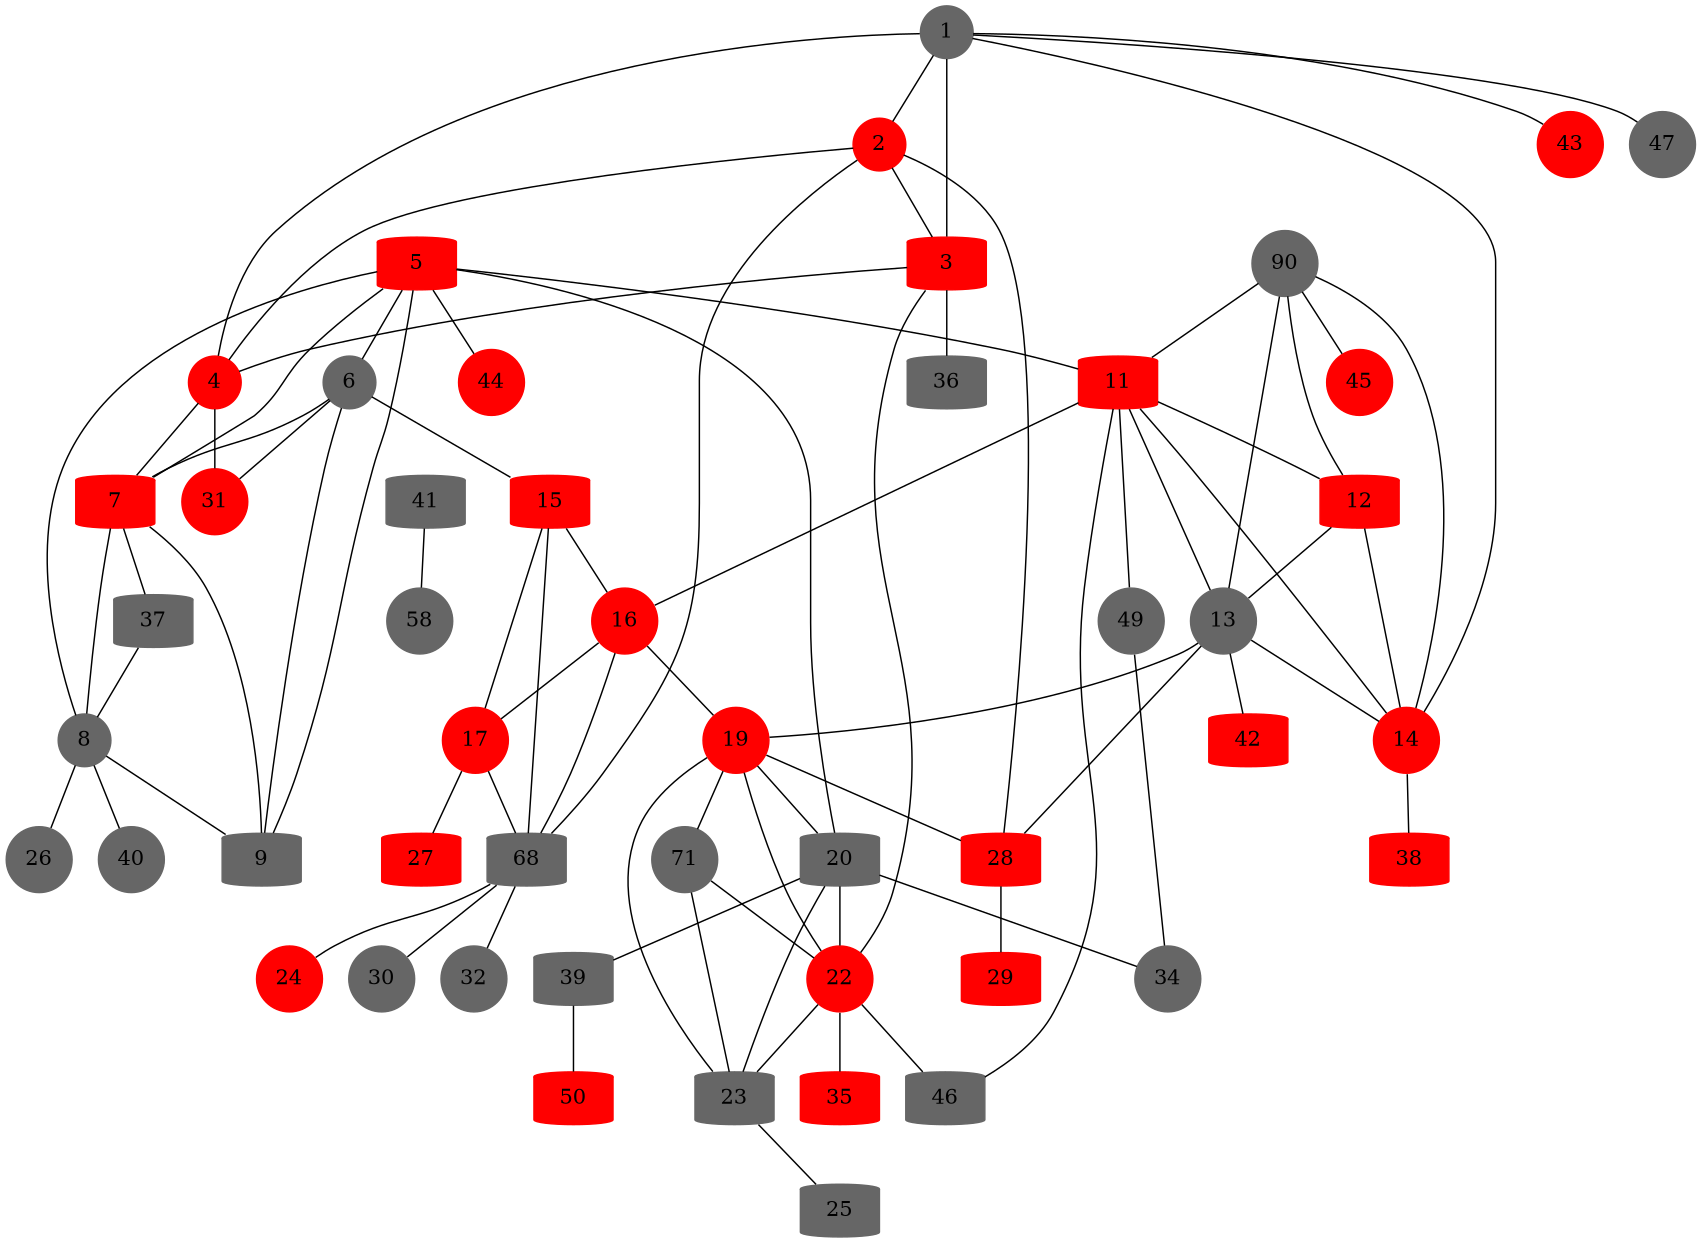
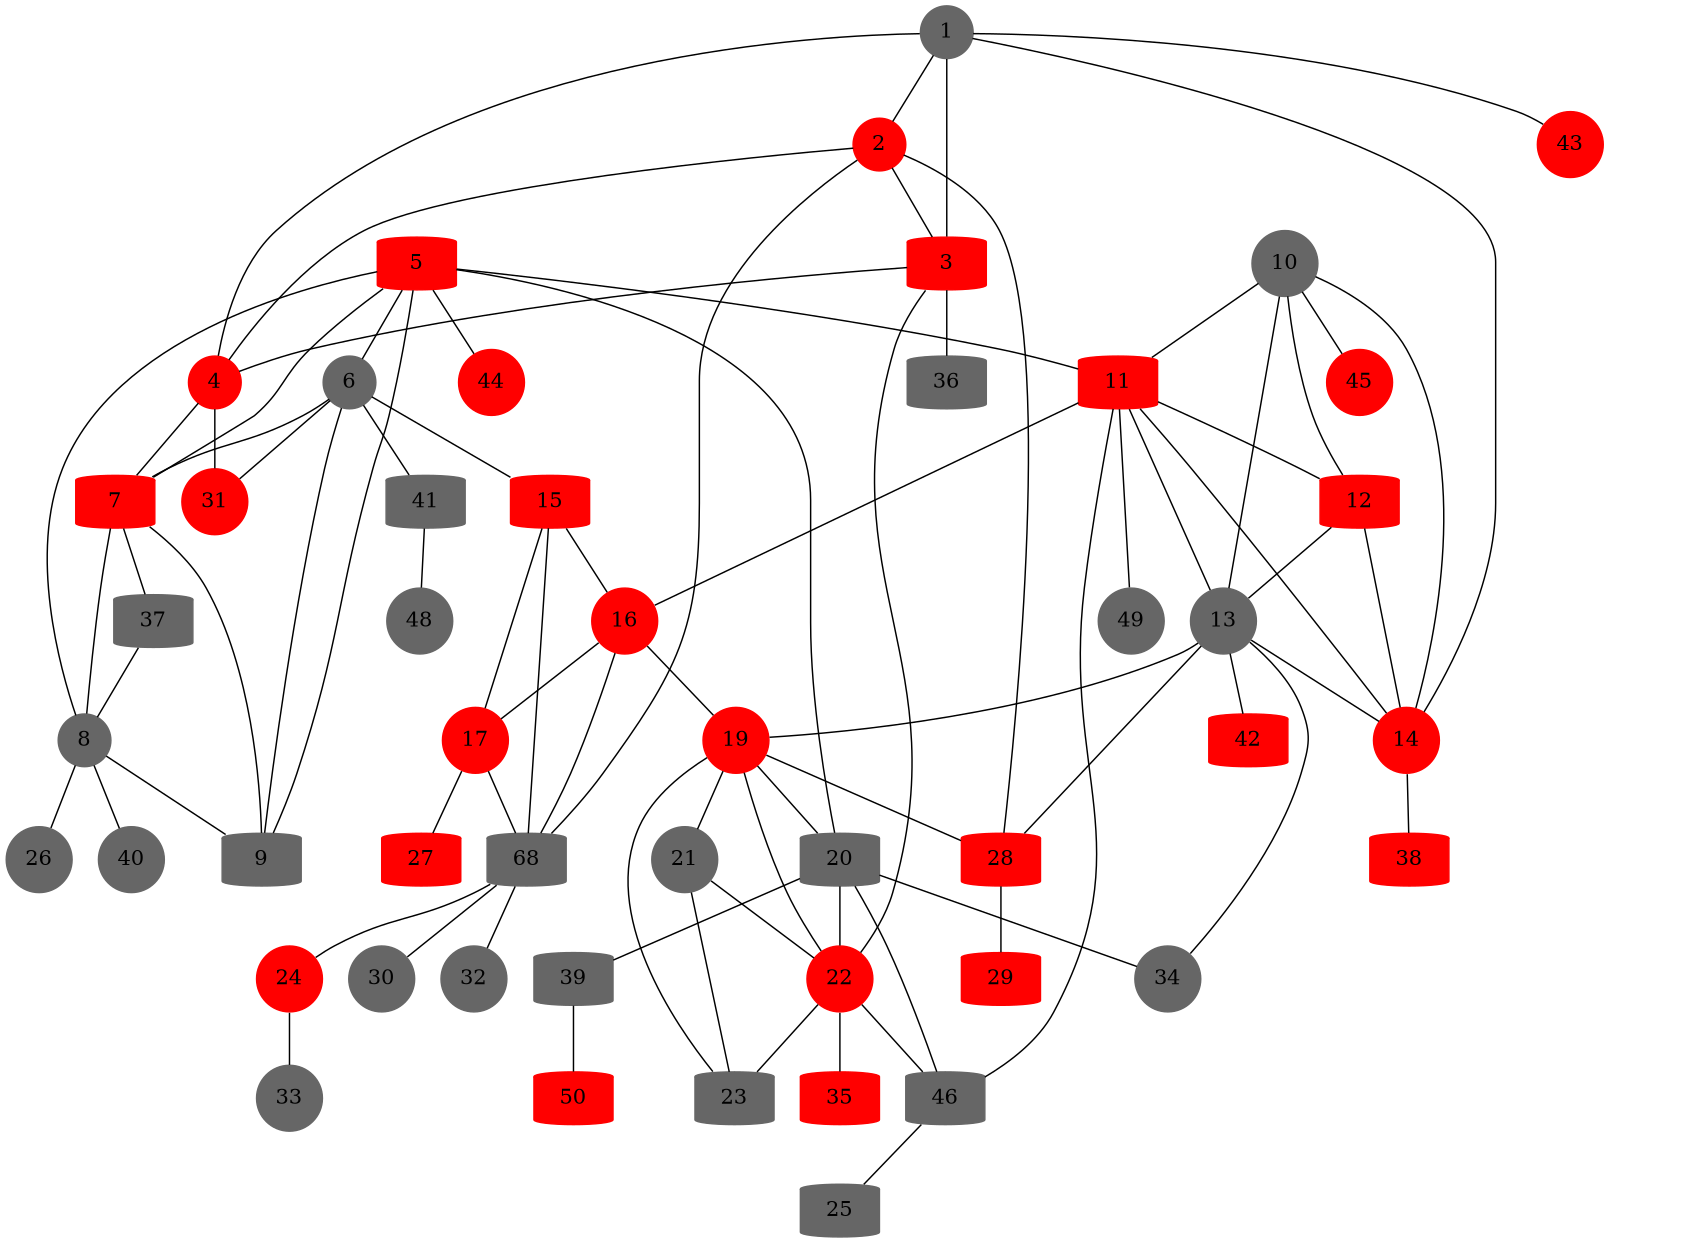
node "47": removed
node "90": label "90" -> "10"
edge "6" -- "41": added
node "58": label "58" -> "48"
edge "49" -- "34": now "13" -- "34"
node "71": label "71" -> "21"
edge "20" -- "23": now "20" -- "46"
node "33": added
edge "23" -- "25": now "46" -- "25"
